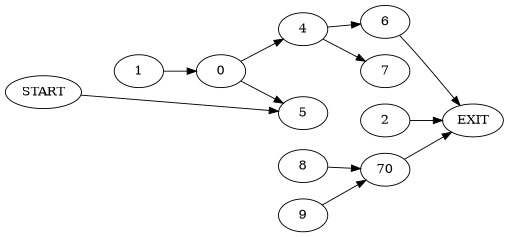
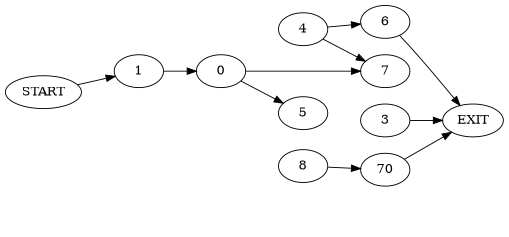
edge "0" -> "4": now "0" -> "7"
edge "START" -> "5": now "START" -> "1"
node "2": label "2" -> "3"
node "9": removed
